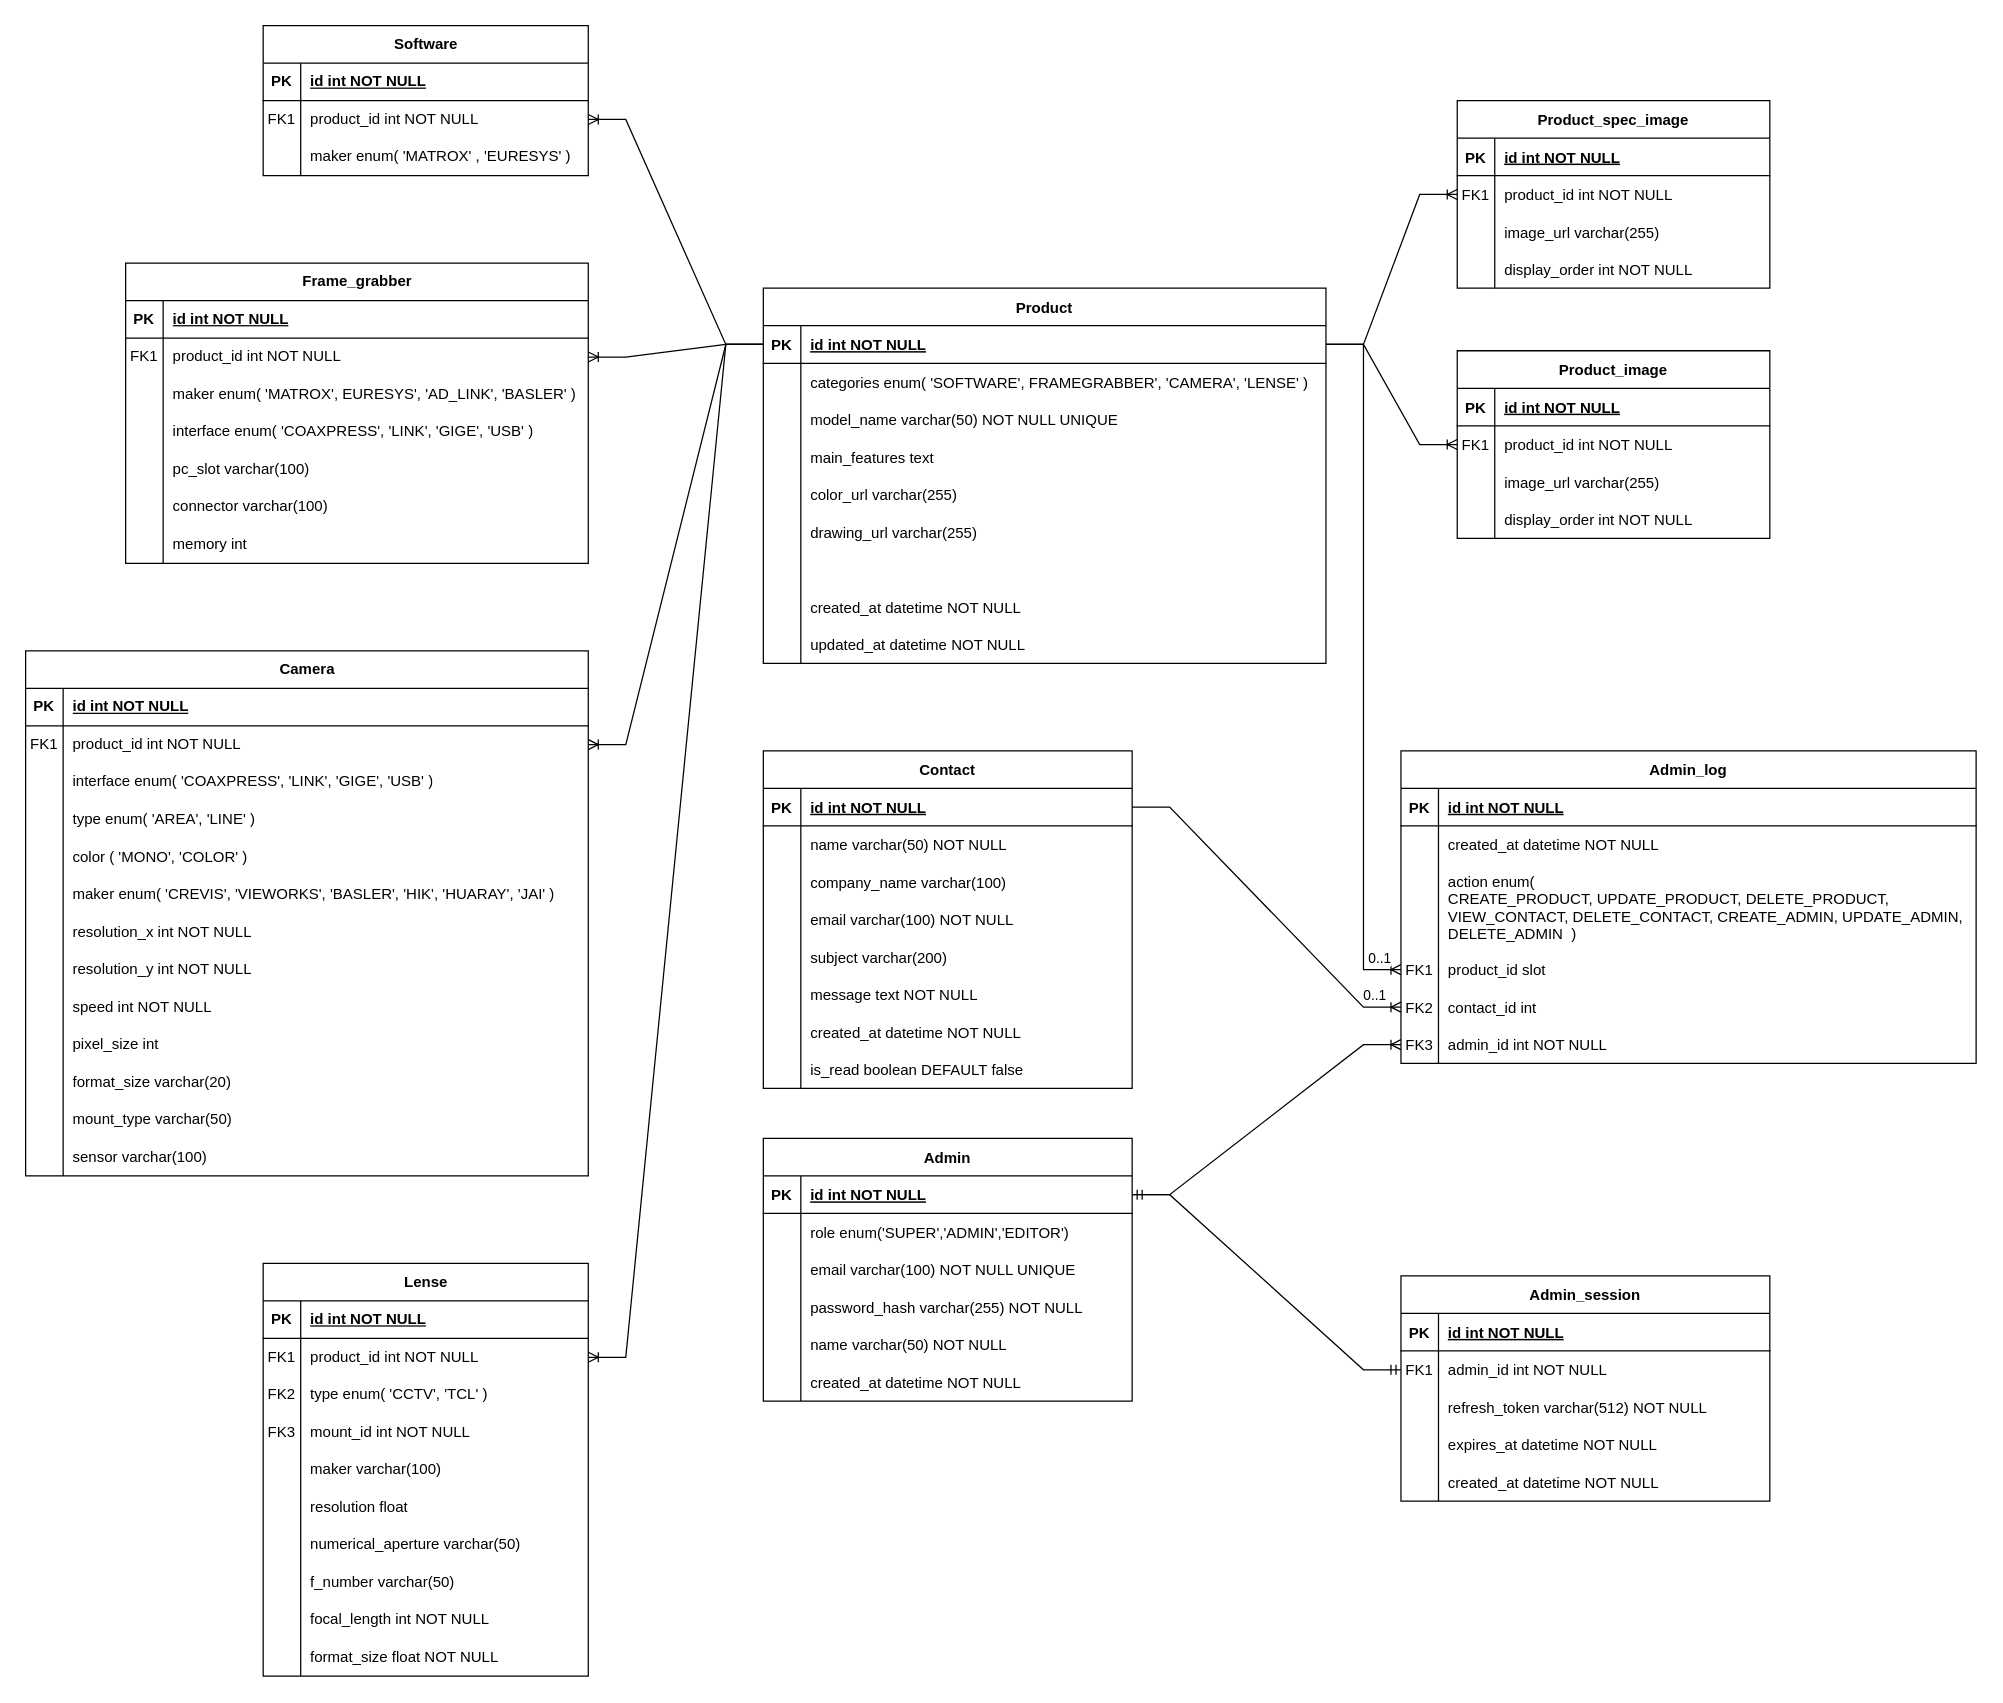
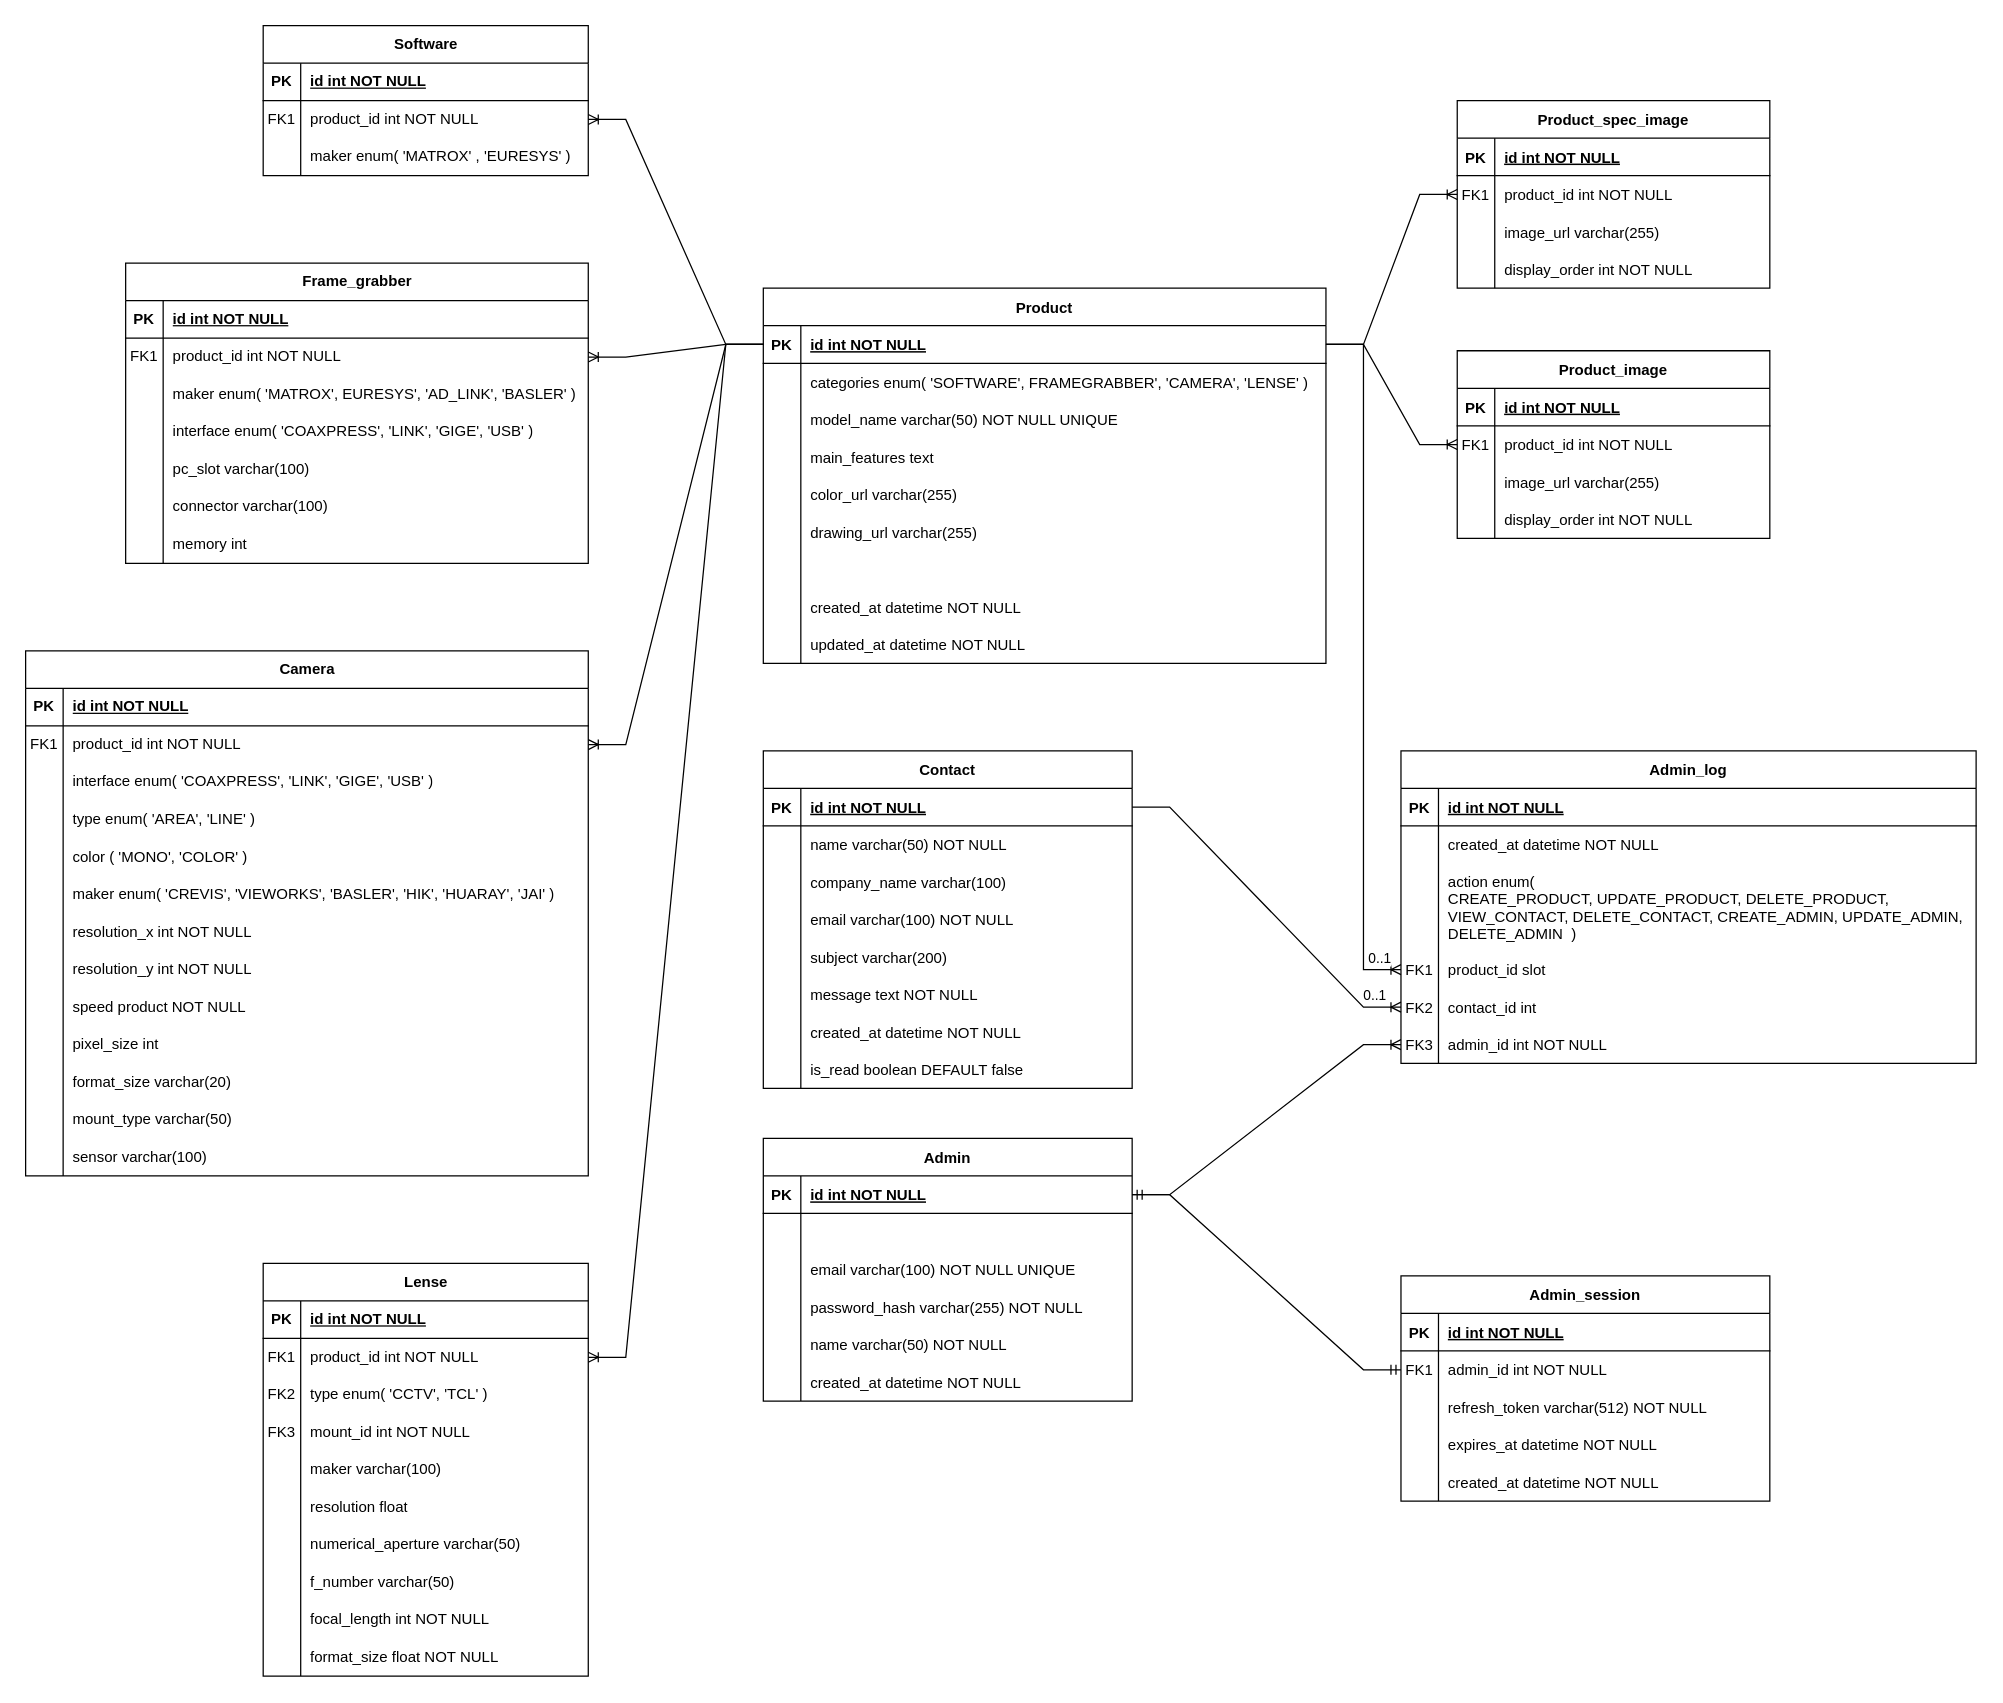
node "speed int NOT NULL": label "speed int NOT NULL" -> "speed product NOT NULL"
node "role enum('SUPER','ADMIN','EDITOR')": removed
